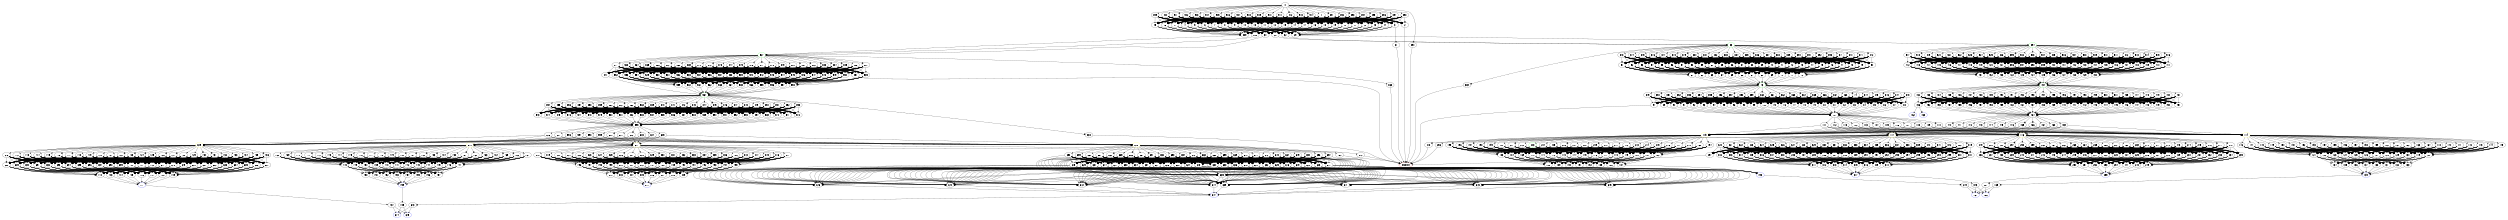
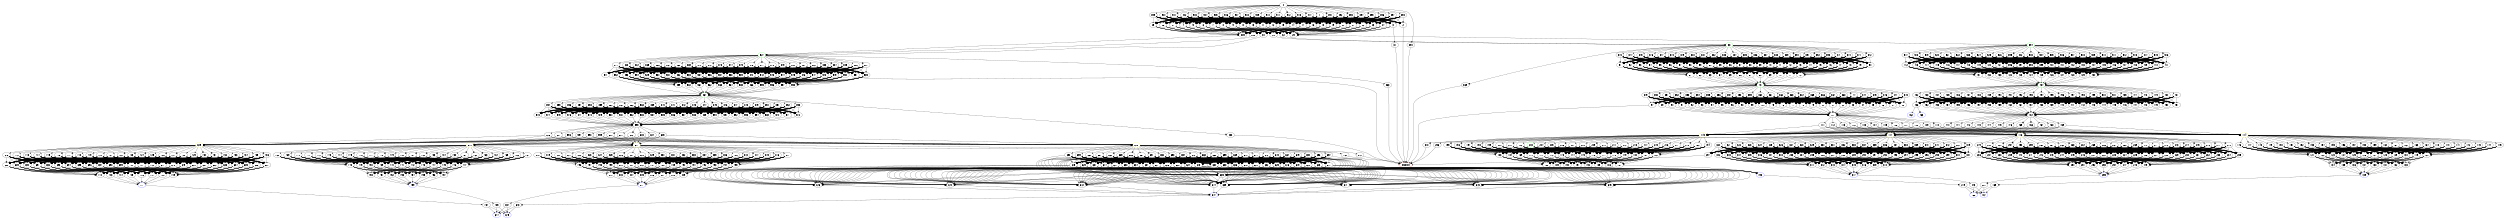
node "837": added
